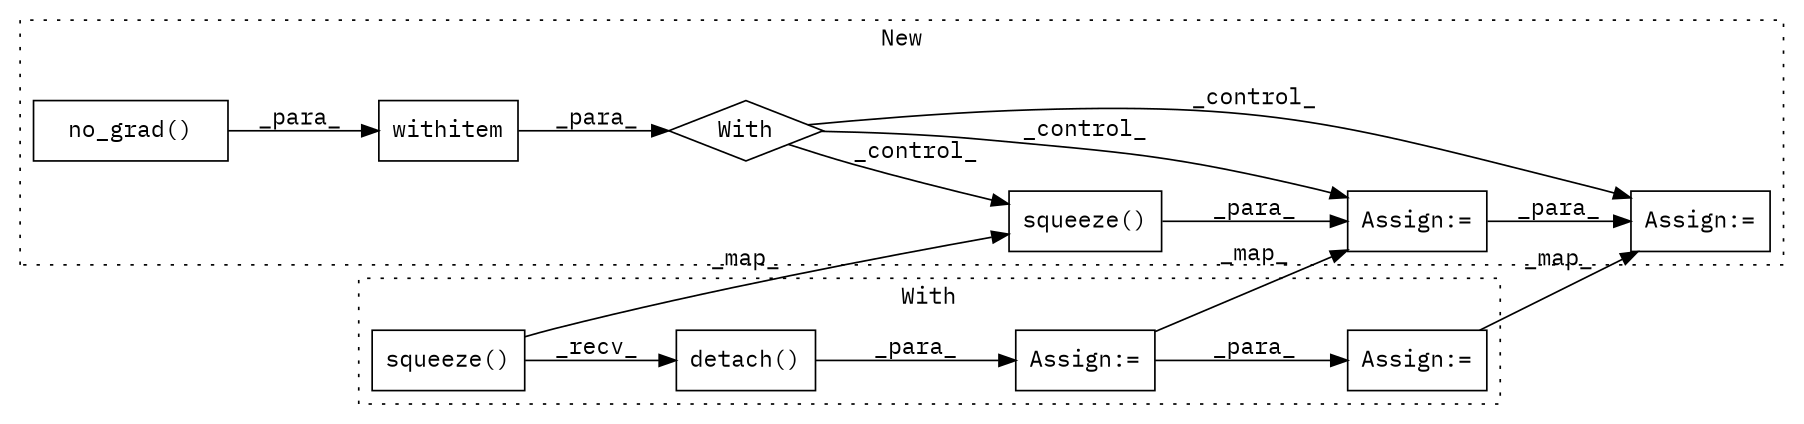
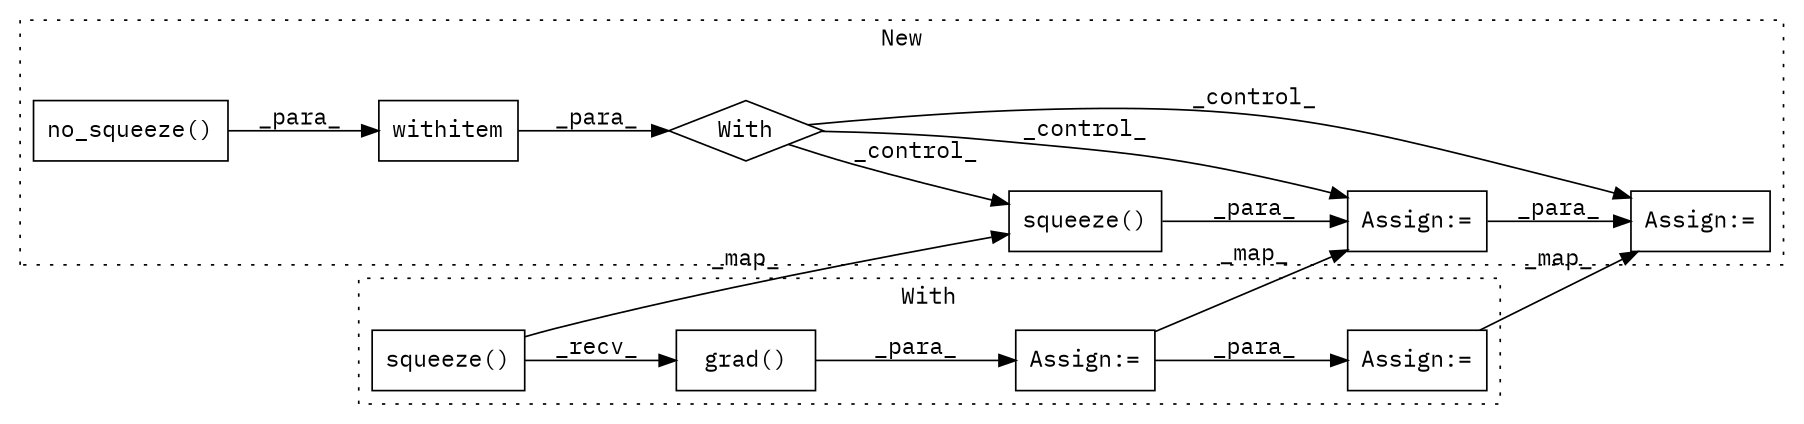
node "no_grad()": label "no_grad()" -> "no_squeeze()"
node "detach()": label "detach()" -> "grad()"
